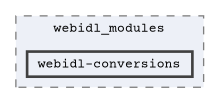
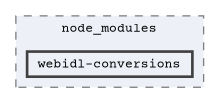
cluster "webidl_modules": label "webidl_modules" -> "node_modules"
